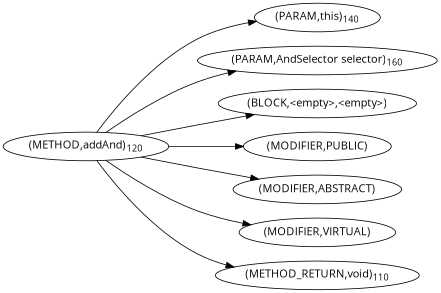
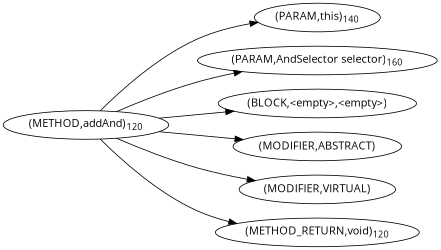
node "(MODIFIER,PUBLIC)": removed
node "(METHOD_RETURN,void)": text "110" -> "120"
